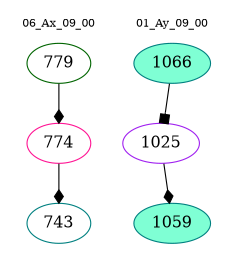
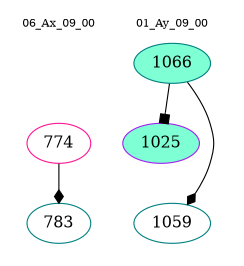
node "779": removed
node "1025": fillcolor white -> aquamarine
edge "1025" -> "1059": now "1066" -> "1059"
node "743": label "743" -> "783"
node "1059": fillcolor aquamarine -> white
